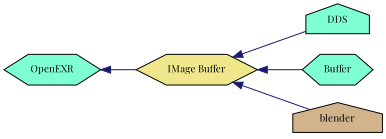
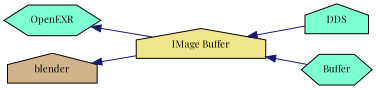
node "IMage Buffer": shape hexagon -> house
edge "blender" -> "IMage Buffer": reversed
